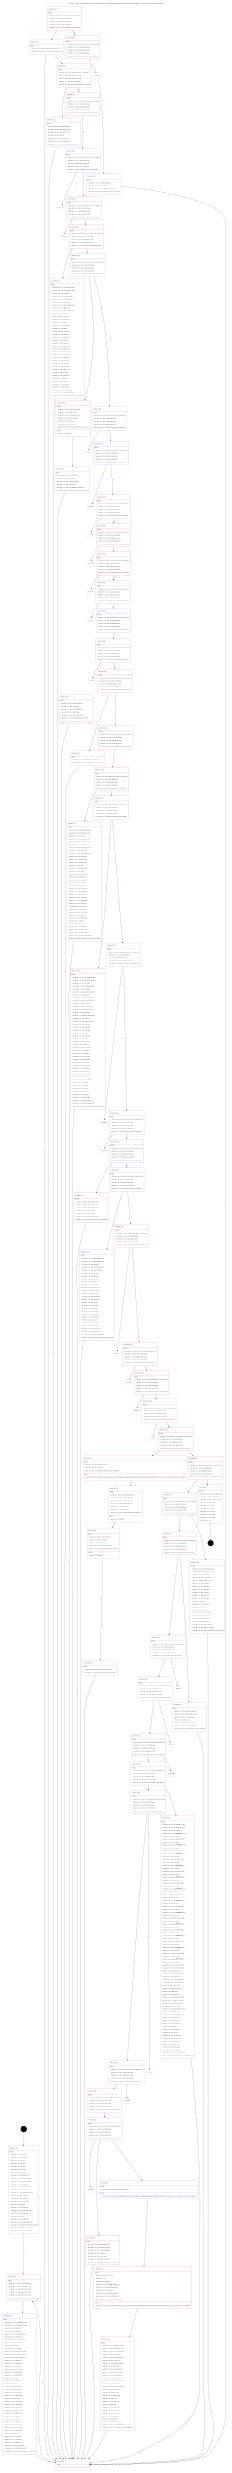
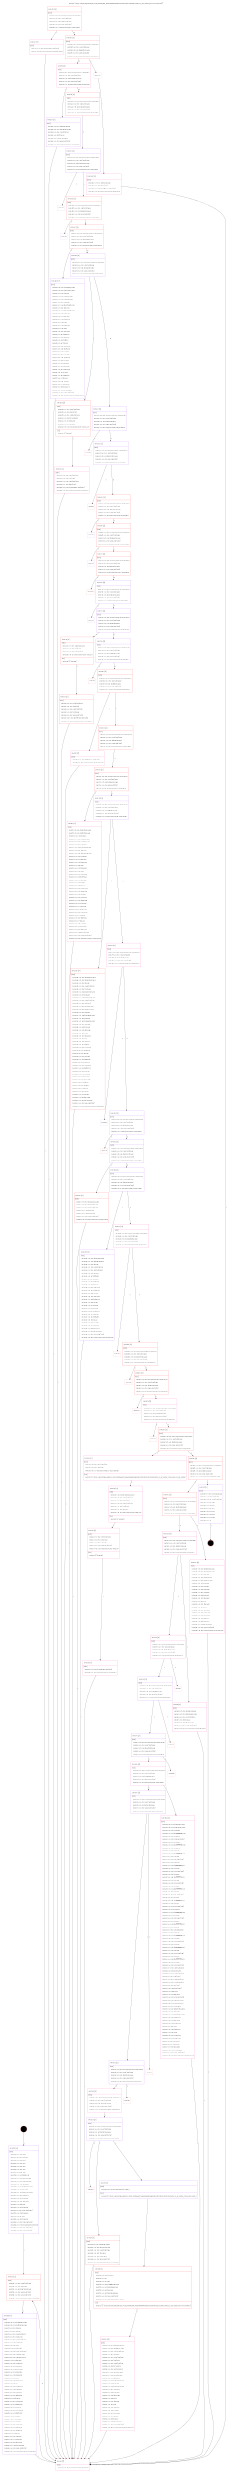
edge "0x402137 [15]" -> "0x4015fc [28]": now "0x4015e0 [28]" -> "0x4015fc [28]"
node "0x401cca [19]": added
